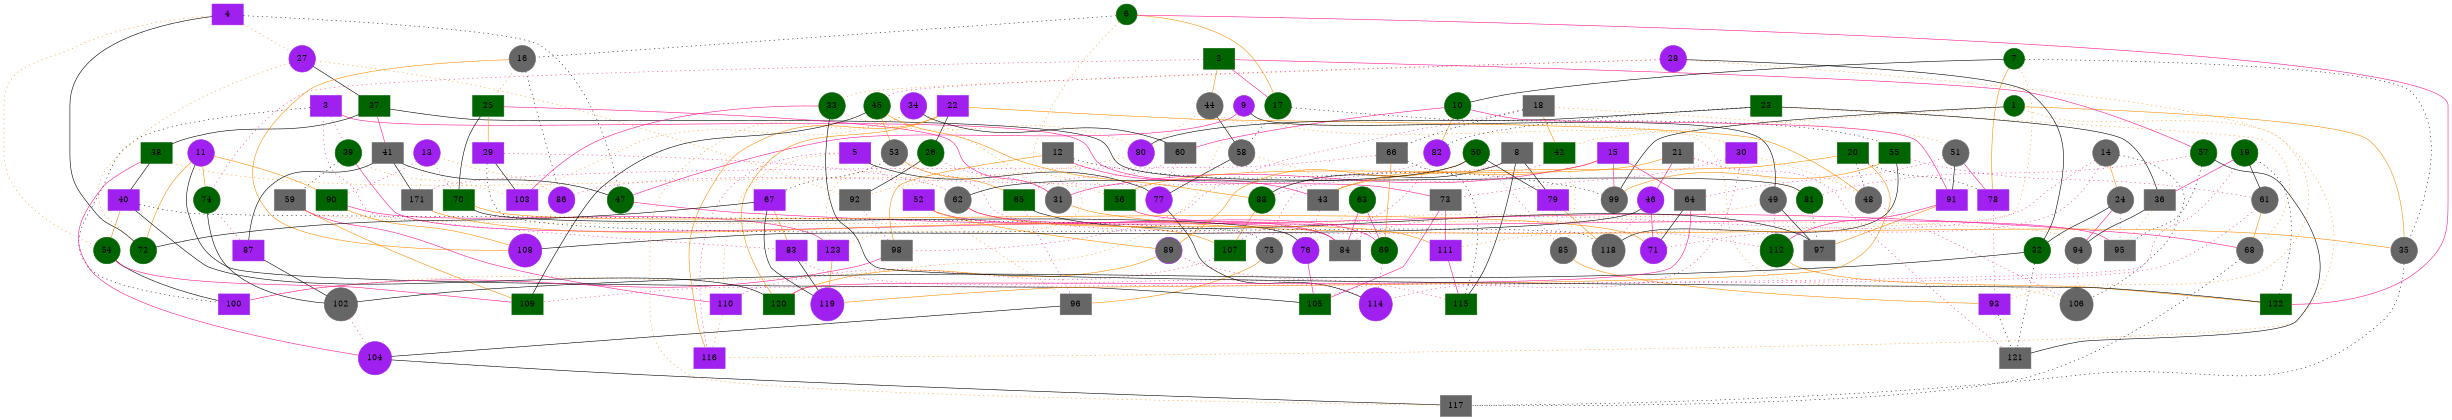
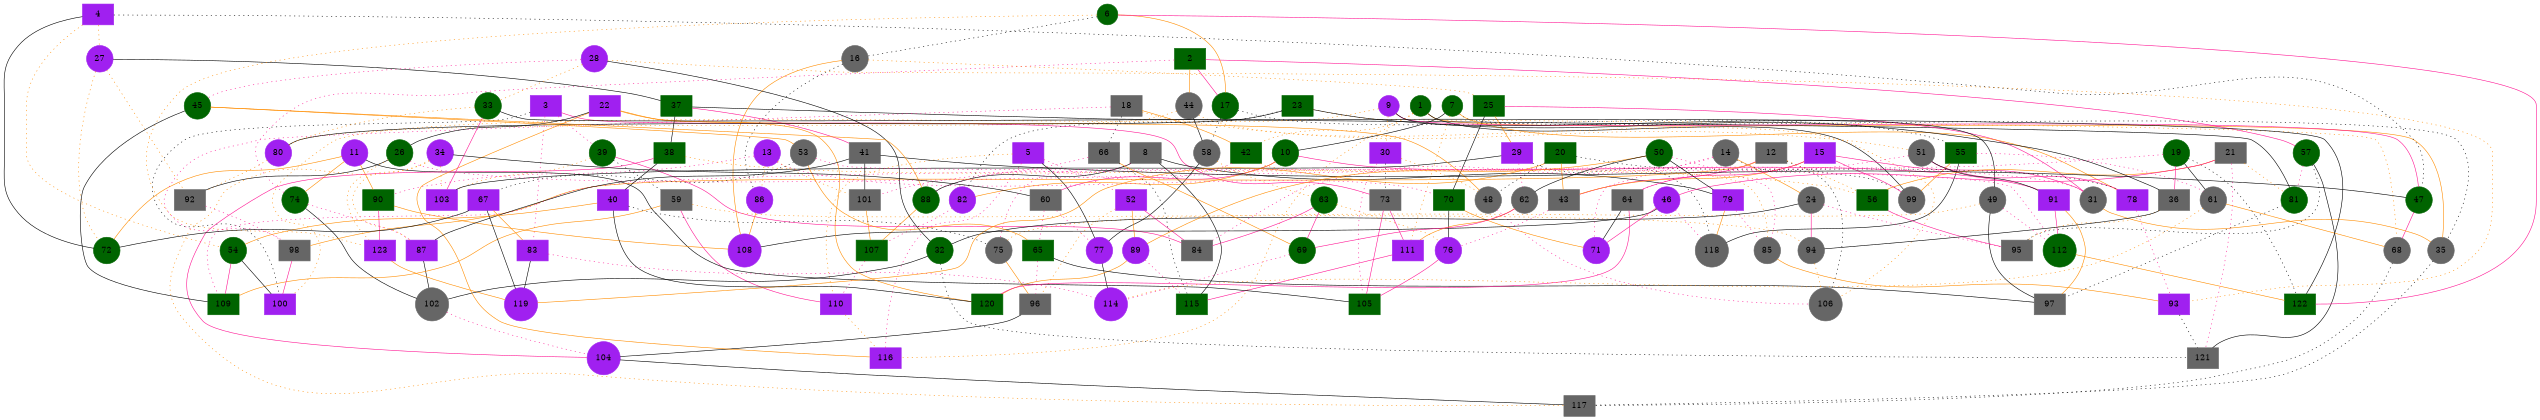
edge "34" -- "31": now "34" -- "87"
edge "30" -- "73": color deeppink -> black
edge "82" -- "86": removed
node "171": label "171" -> "101"
edge "86" -- "108": style dotted -> solid
node "89": fillcolor gray40 -> purple
edge "61" -- "114": color deeppink -> darkorange
